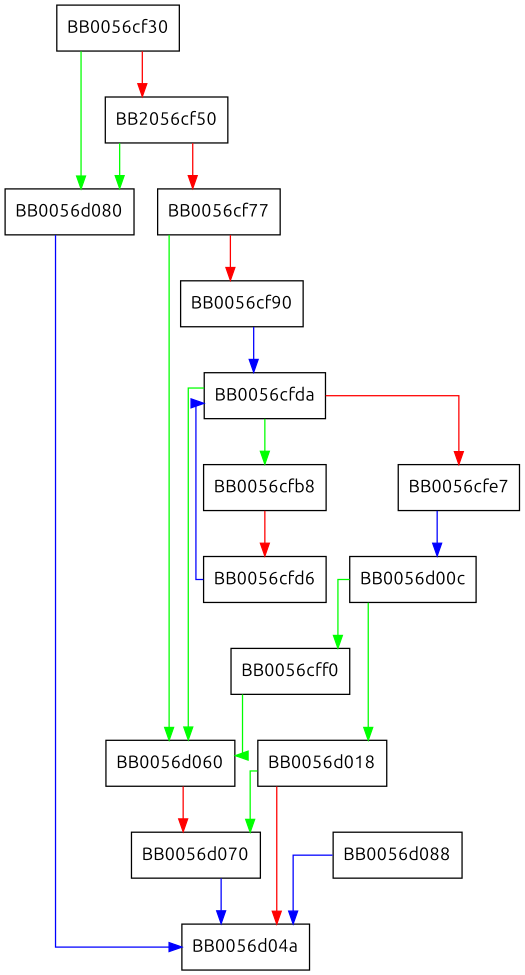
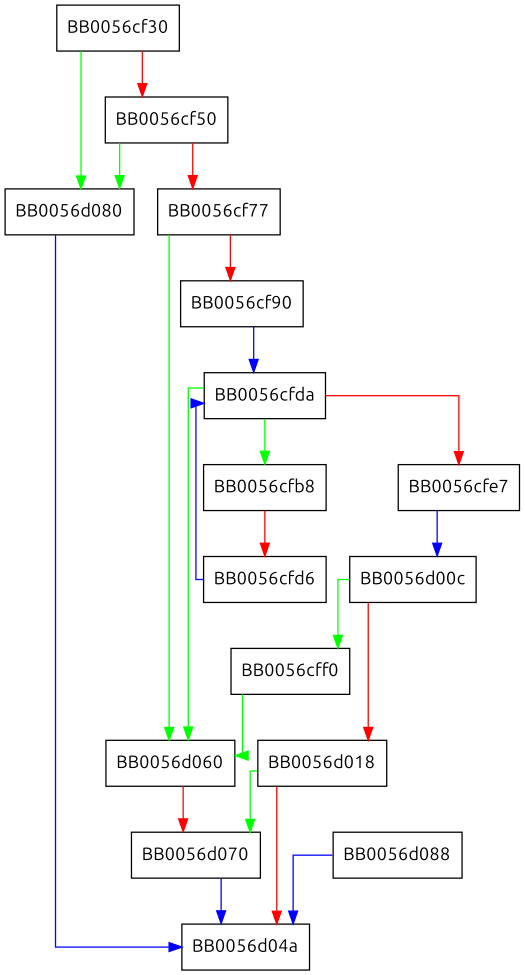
node "BB2056cf50": label "BB2056cf50" -> "BB0056cf50"
edge "BB0056d00c" -> "BB0056d018": color green -> red
